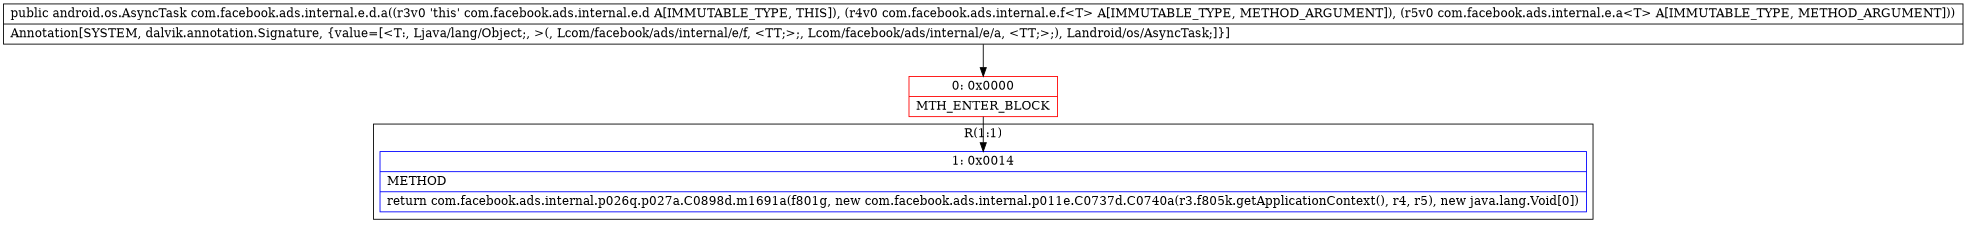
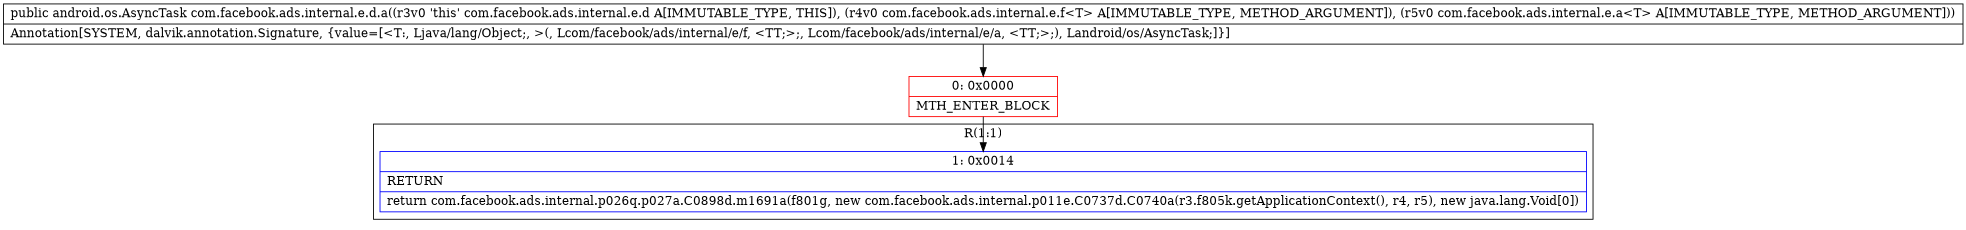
node "1: 0x0014": text "METHOD" -> "RETURN"
